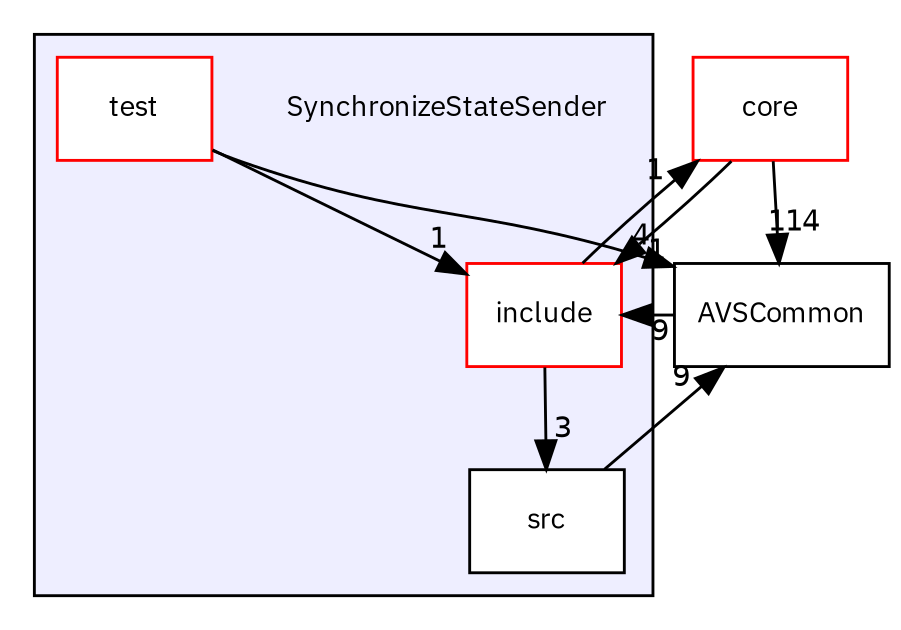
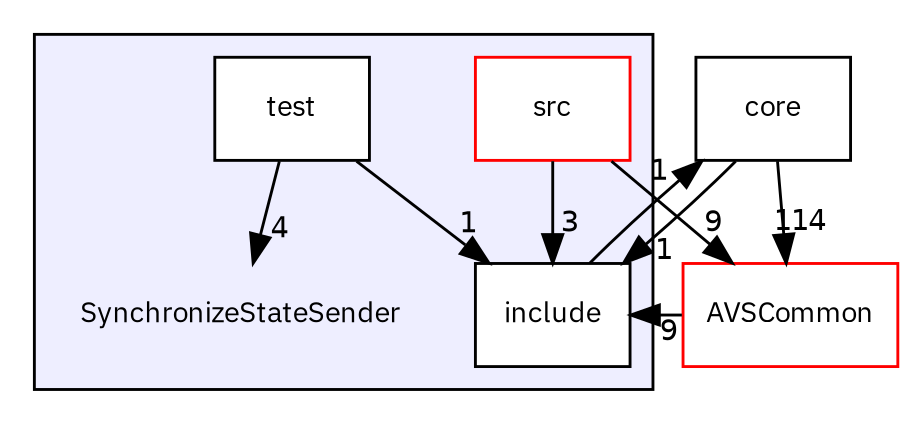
node "test": color red -> black
node "core": color red -> black
edge "test" -> "AVSCommon": now "test" -> "SynchronizeStateSender"
node "include": color red -> black
node "AVSCommon": color black -> red
edge "include" -> "src": reversed
node "src": color black -> red
